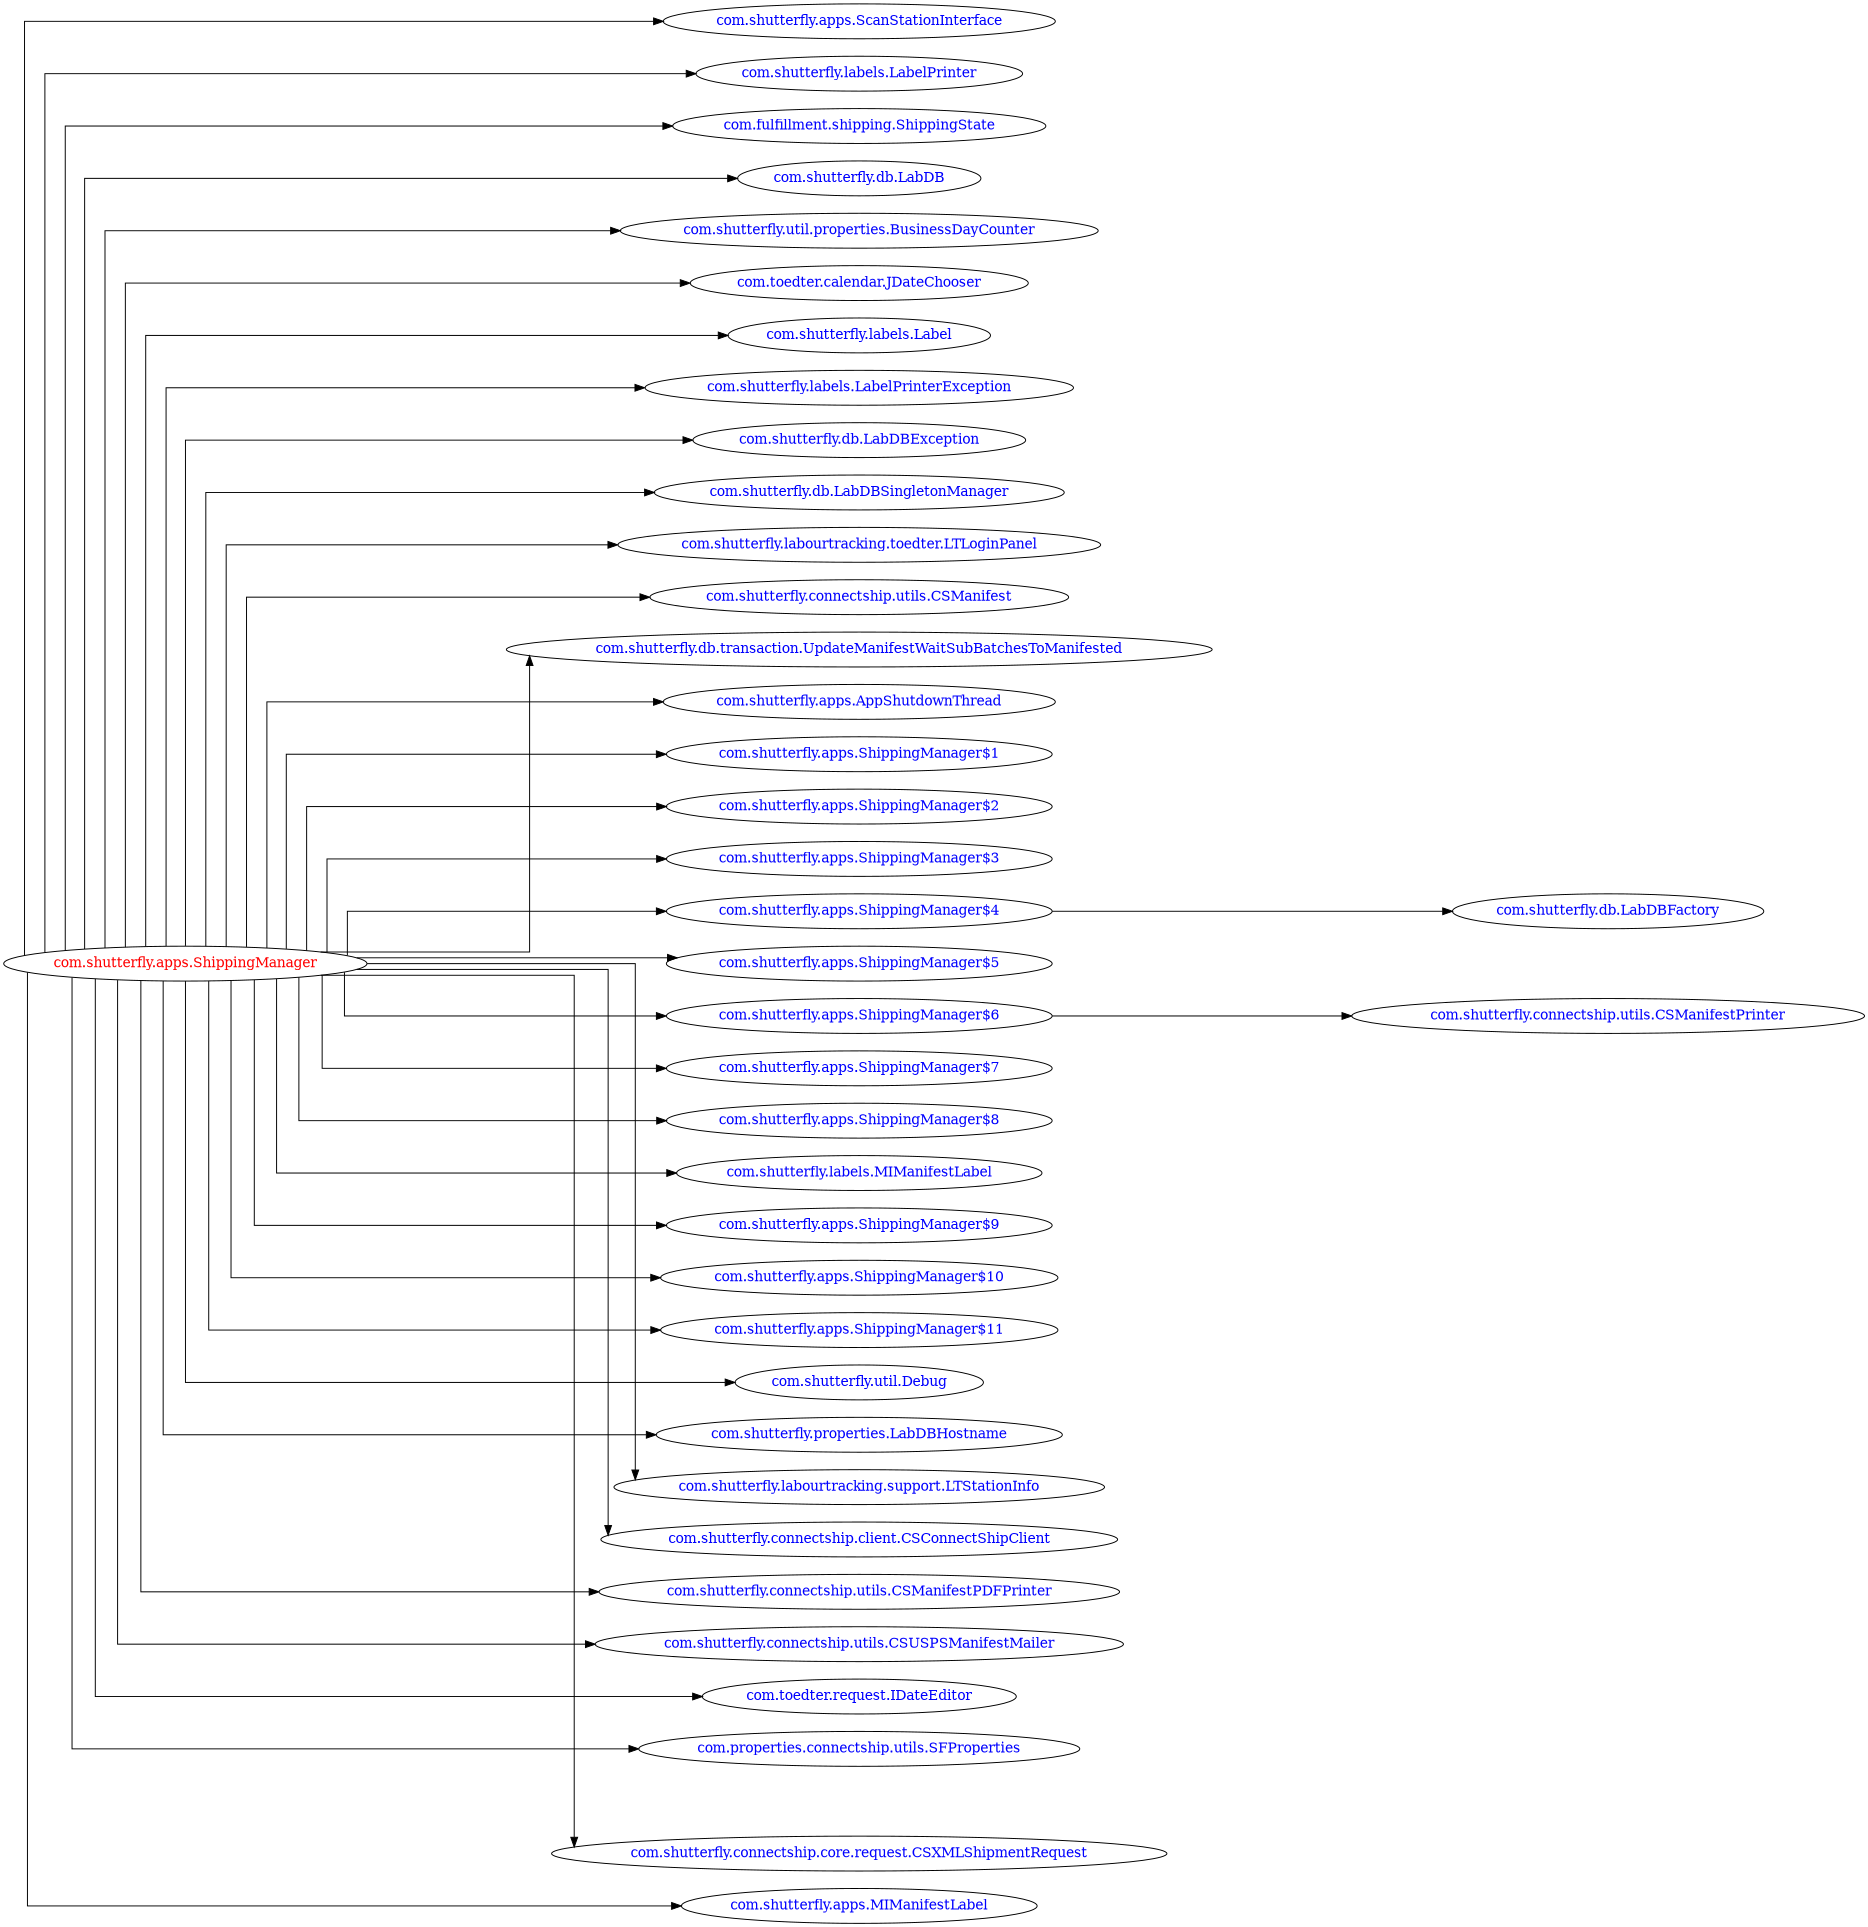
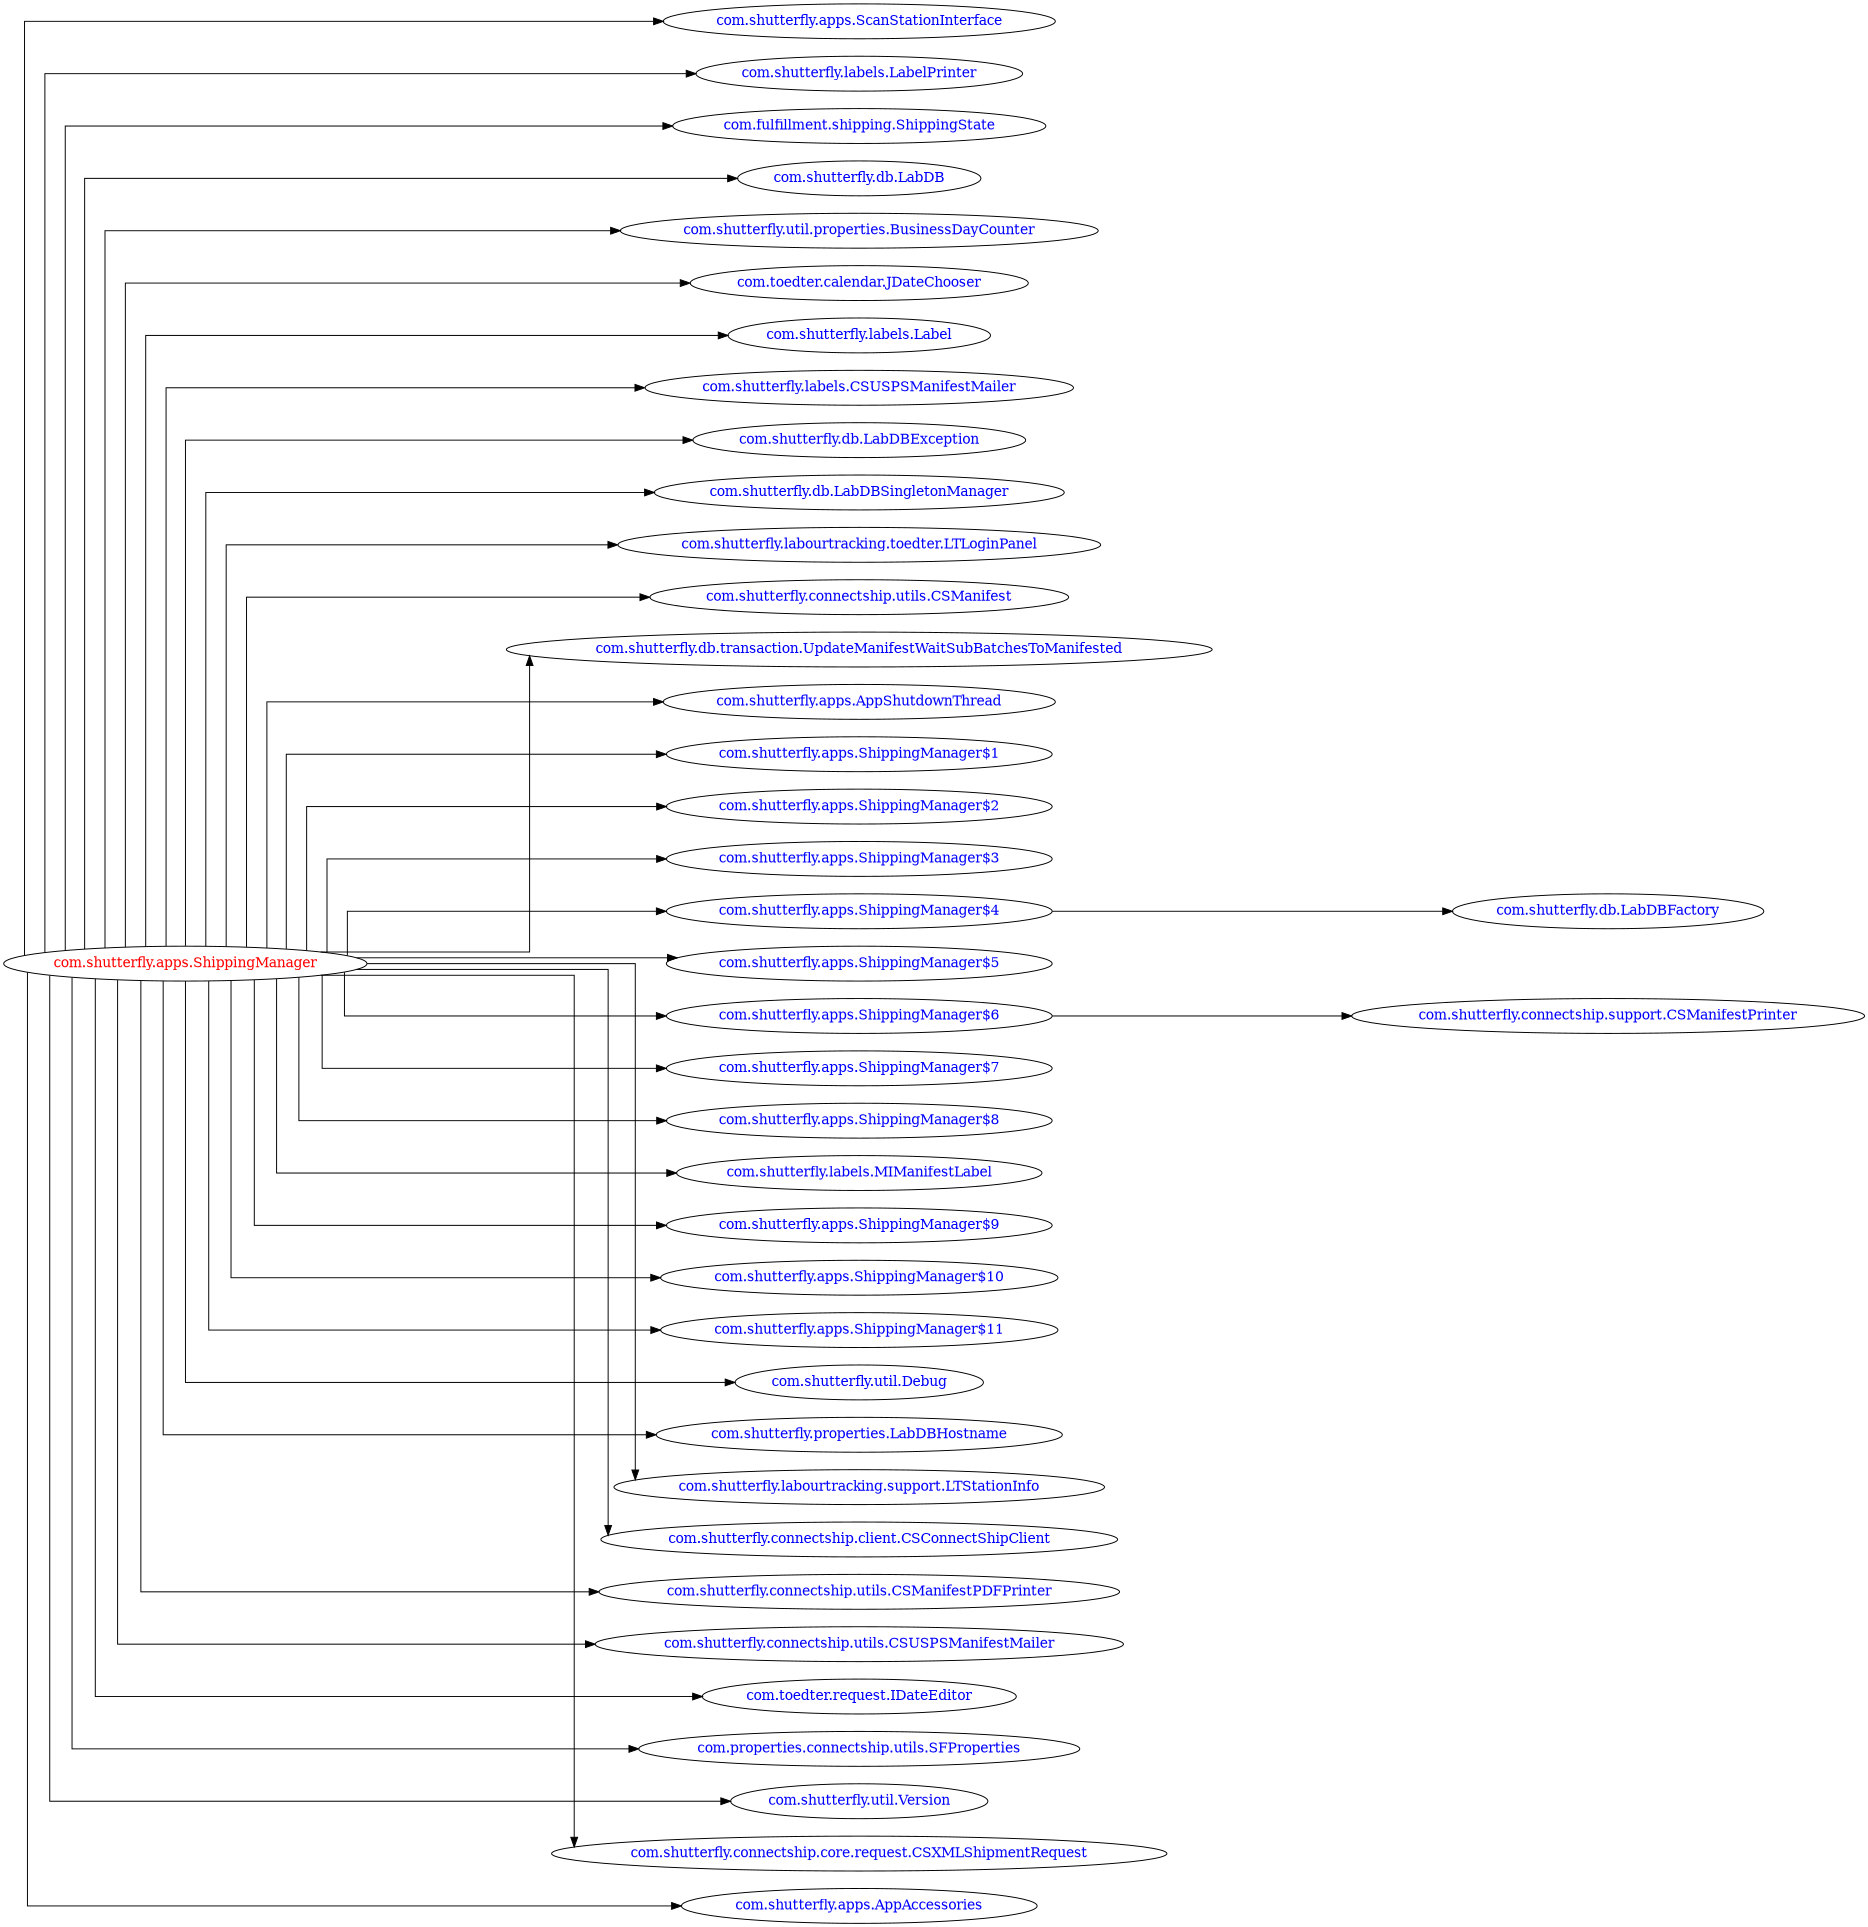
node "com.shutterfly.labels.LabelPrinterException": label "com.shutterfly.labels.LabelPrinterException" -> "com.shutterfly.labels.CSUSPSManifestMailer"
node "com.shutterfly.connectship.utils.CSManifestPrinter": label "com.shutterfly.connectship.utils.CSManifestPrinter" -> "com.shutterfly.connectship.support.CSManifestPrinter"
node "com.shutterfly.util.Version": added
node "com.shutterfly.apps.MIManifestLabel": label "com.shutterfly.apps.MIManifestLabel" -> "com.shutterfly.apps.AppAccessories"
